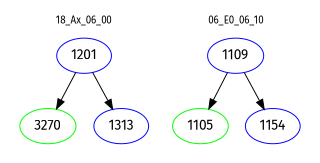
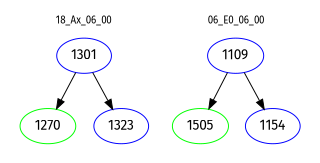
cluster "06_E0_06_10": label "06_E0_06_10" -> "06_E0_06_00"
node "1201": label "1201" -> "1301"
node "3270": label "3270" -> "1270"
node "1313": label "1313" -> "1323"
node "1105": label "1105" -> "1505"
